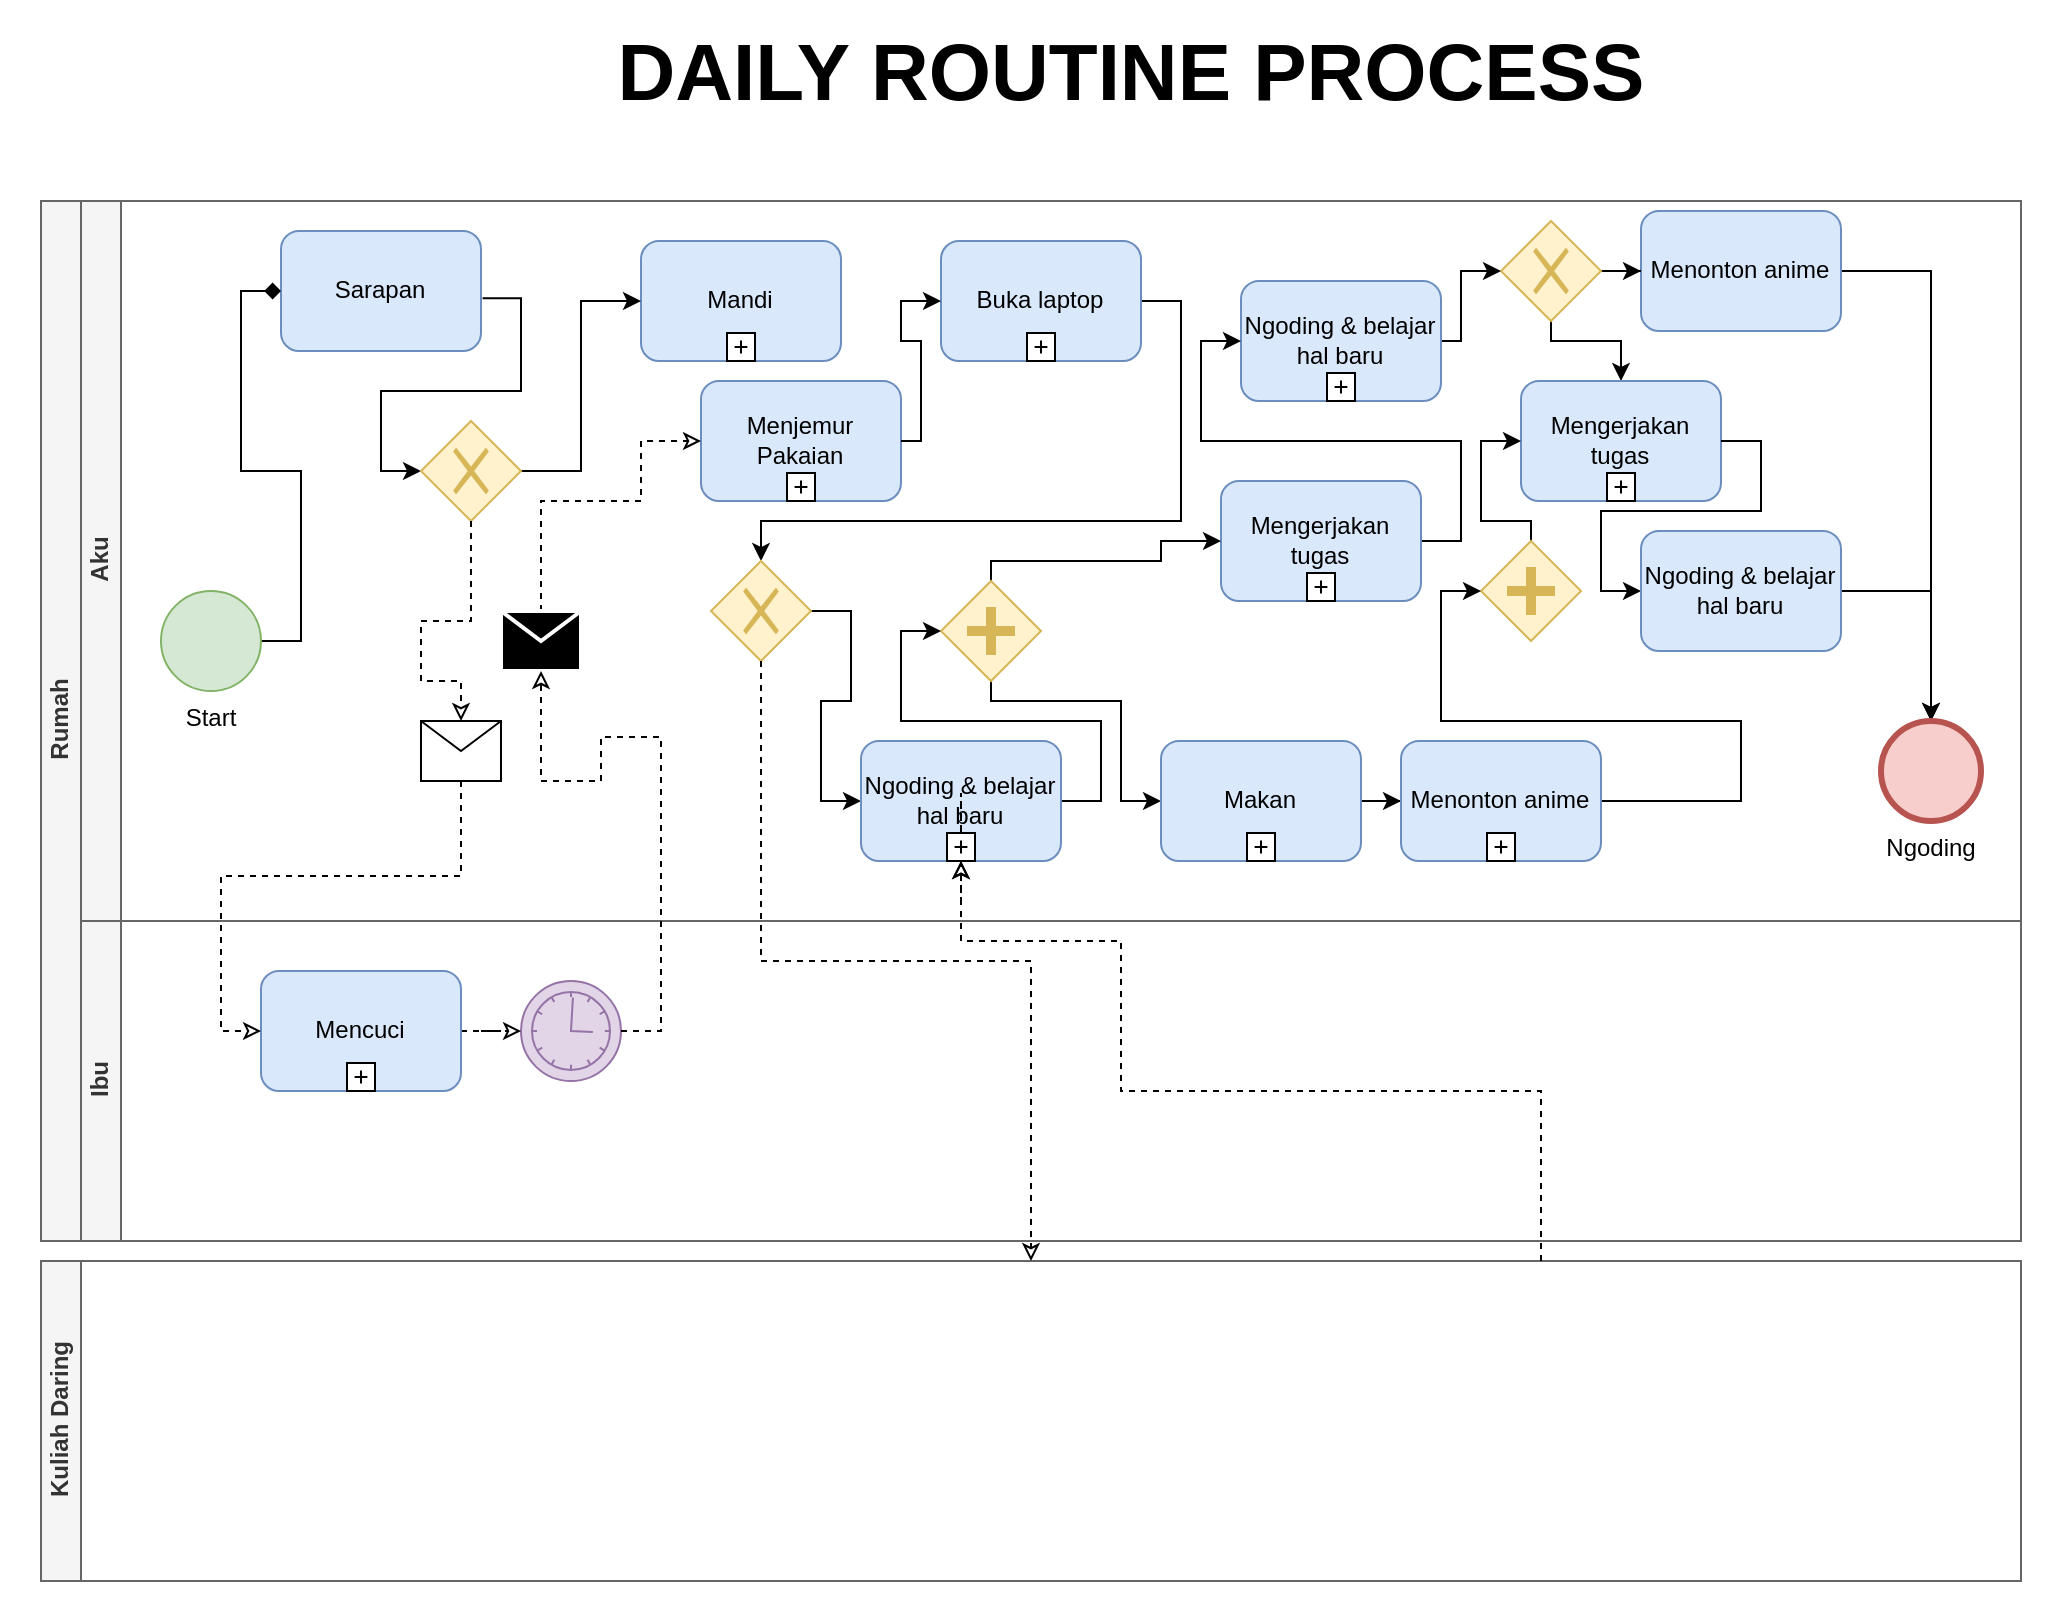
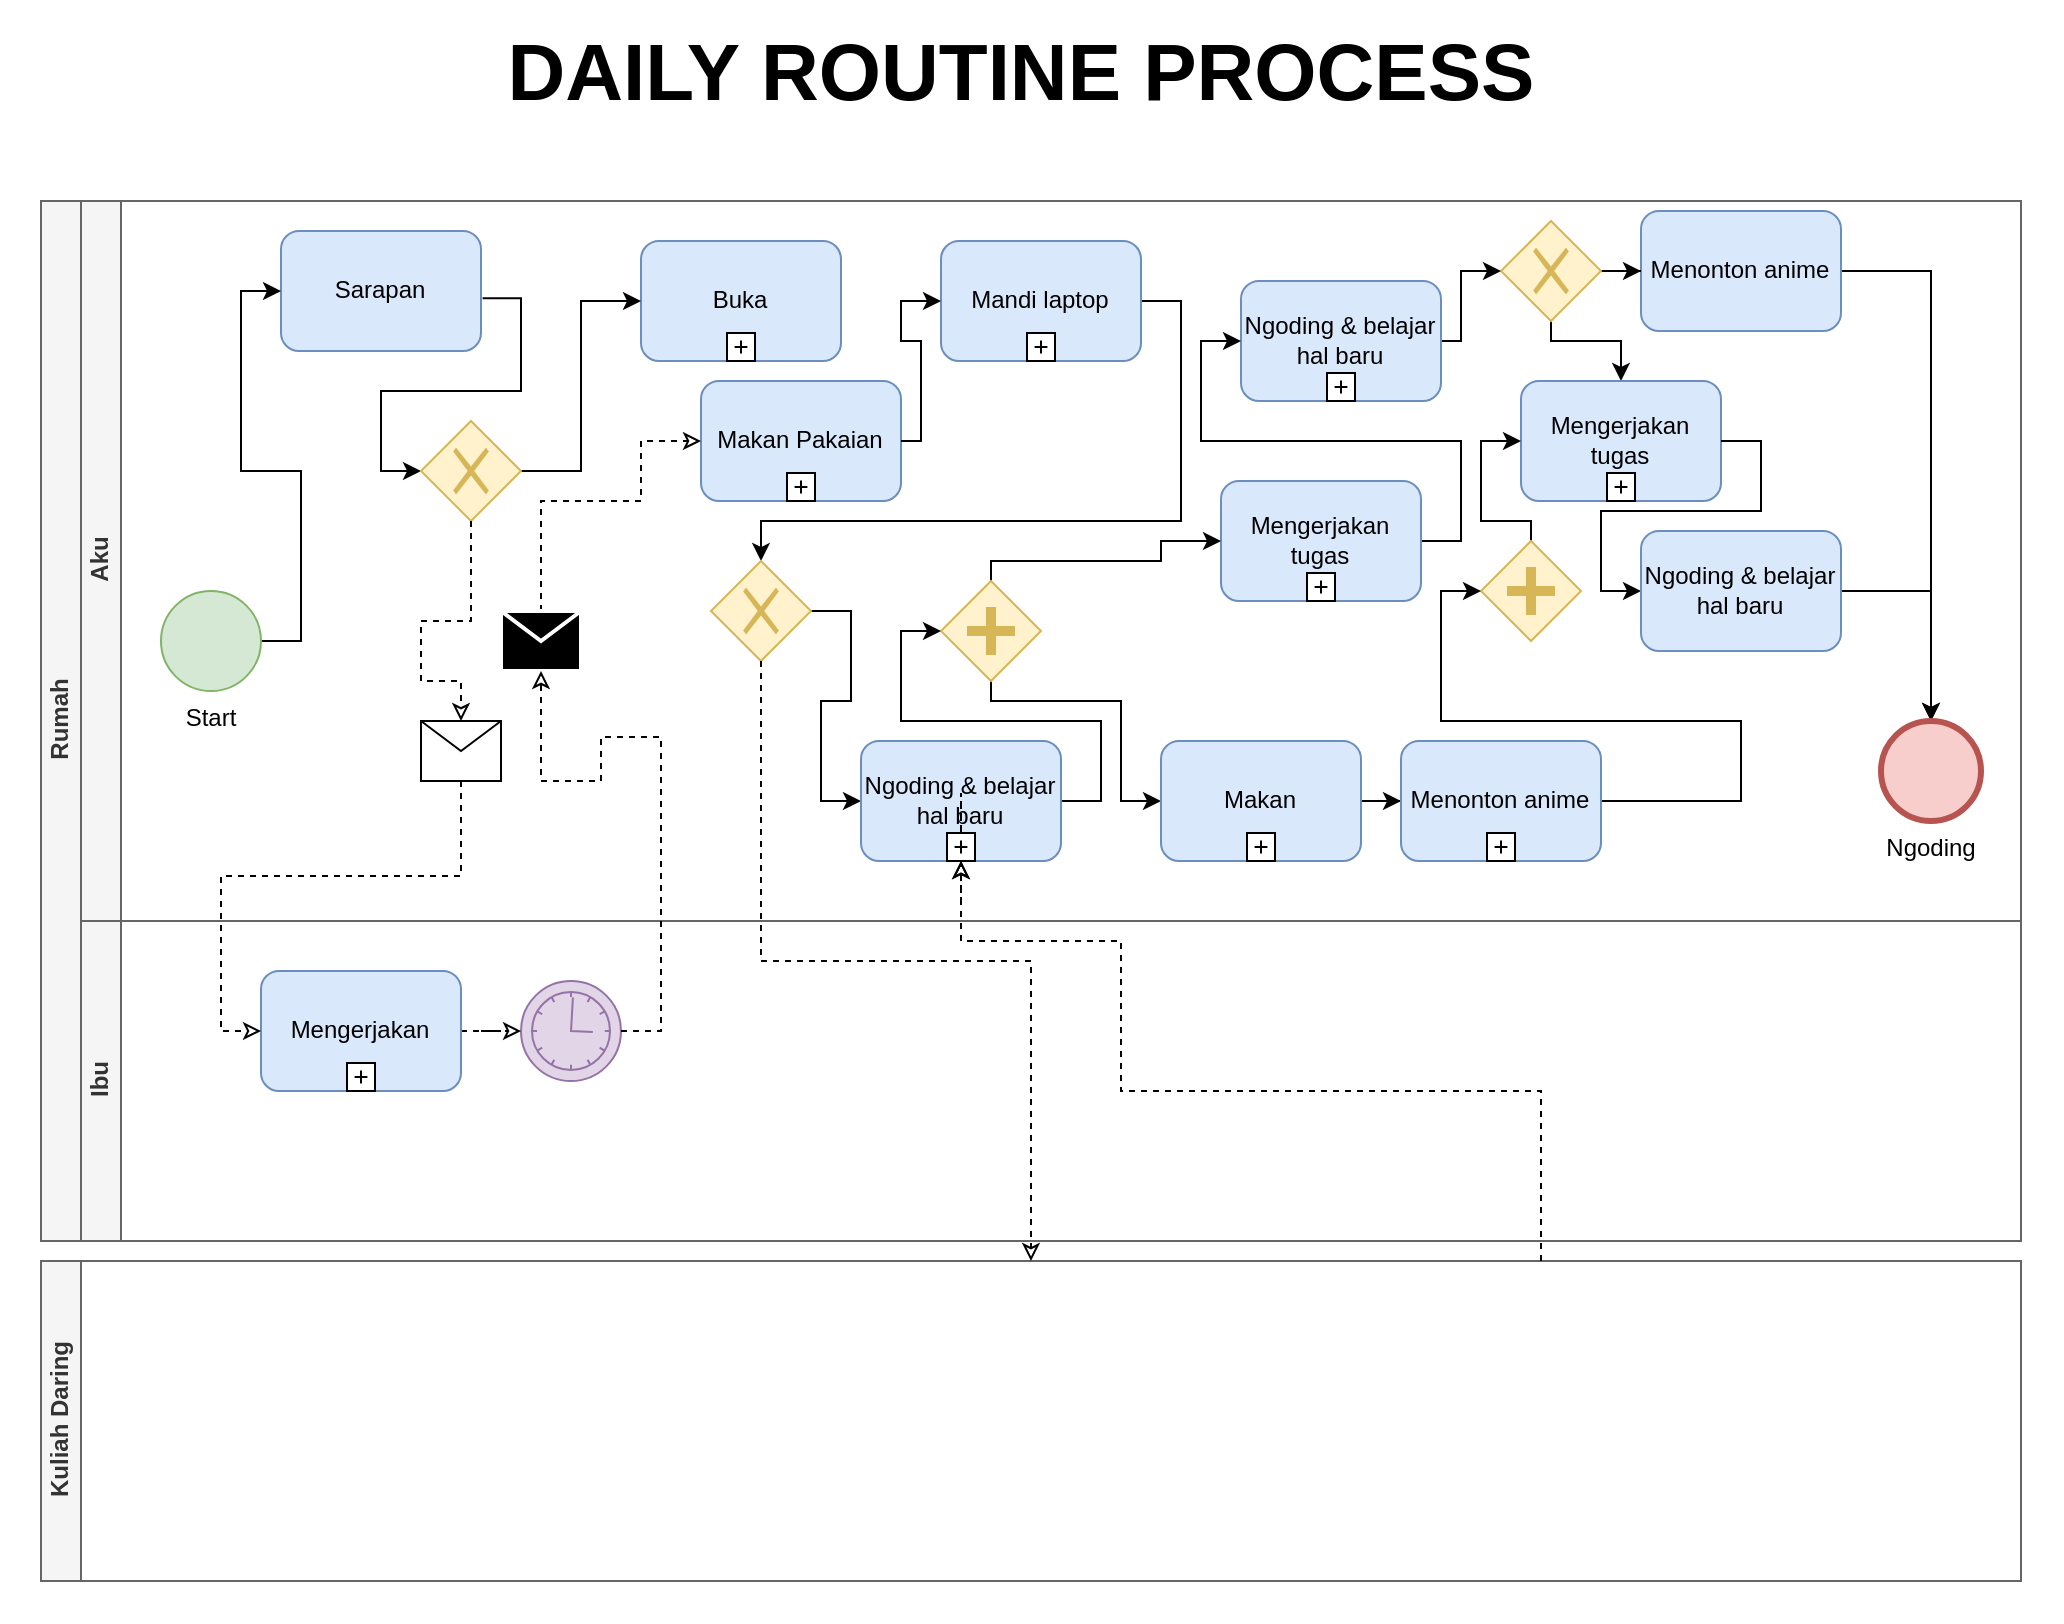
node "DAILY ROUTINE PROCESS": moved (1131, 71) -> (1021, 71)
edge "Start" -> "Sarapan": arrowhead diamond -> classic
node "Mandi": label "Mandi" -> "Buka"
node "Buka laptop": label "Buka laptop" -> "Mandi laptop"
node "Menjemur Pakaian": label "Menjemur Pakaian" -> "Makan Pakaian"
node "Mencuci": label "Mencuci" -> "Mengerjakan"
